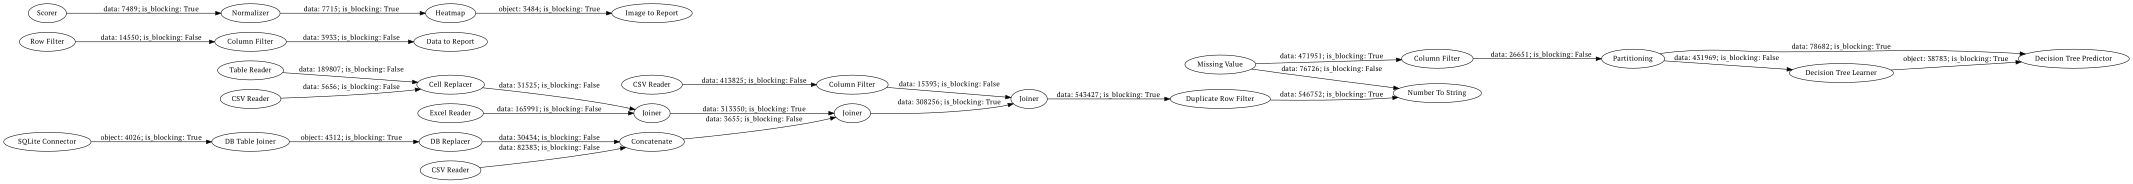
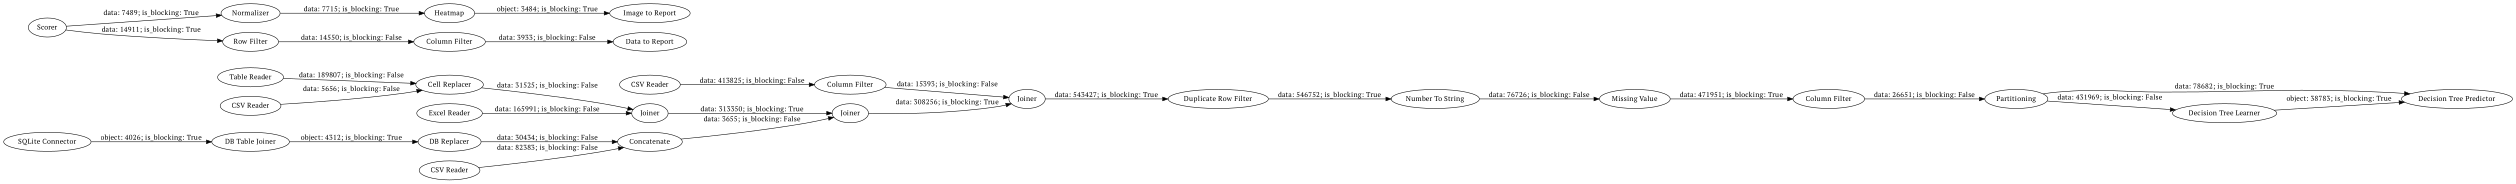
edge "Scorer" -> "Row Filter": added, label "data: 14911; is_blocking: True"
edge "Missing Value" -> "Number To String": reversed
